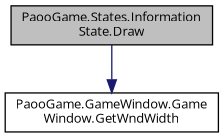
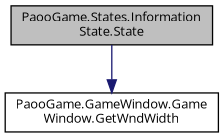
node "PaooGame.States.Information State.Draw": label "PaooGame.States.Information State.Draw" -> "PaooGame.States.Information State.State"
